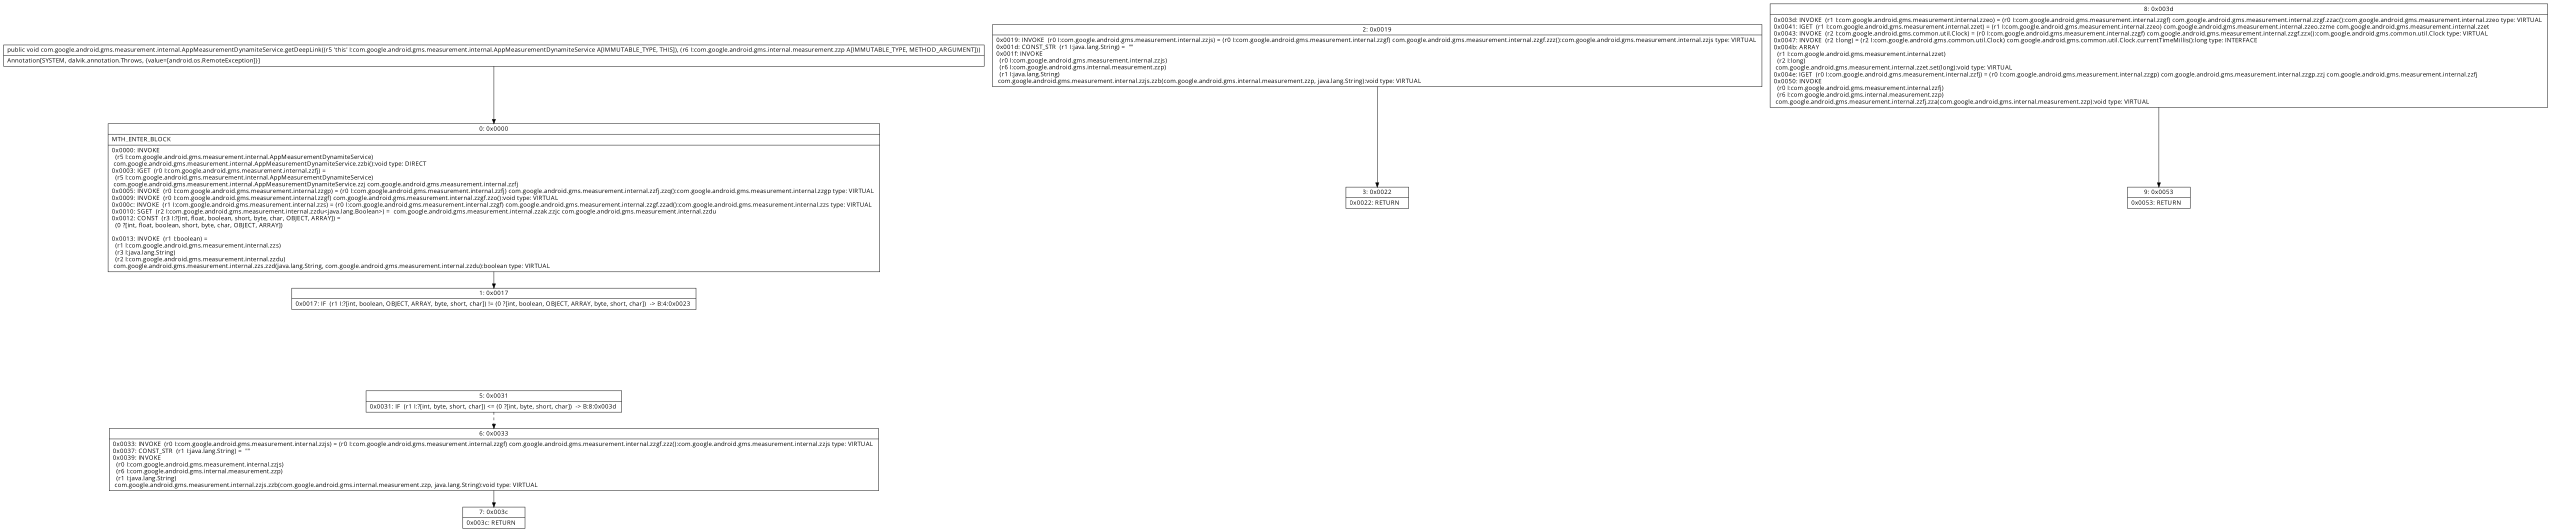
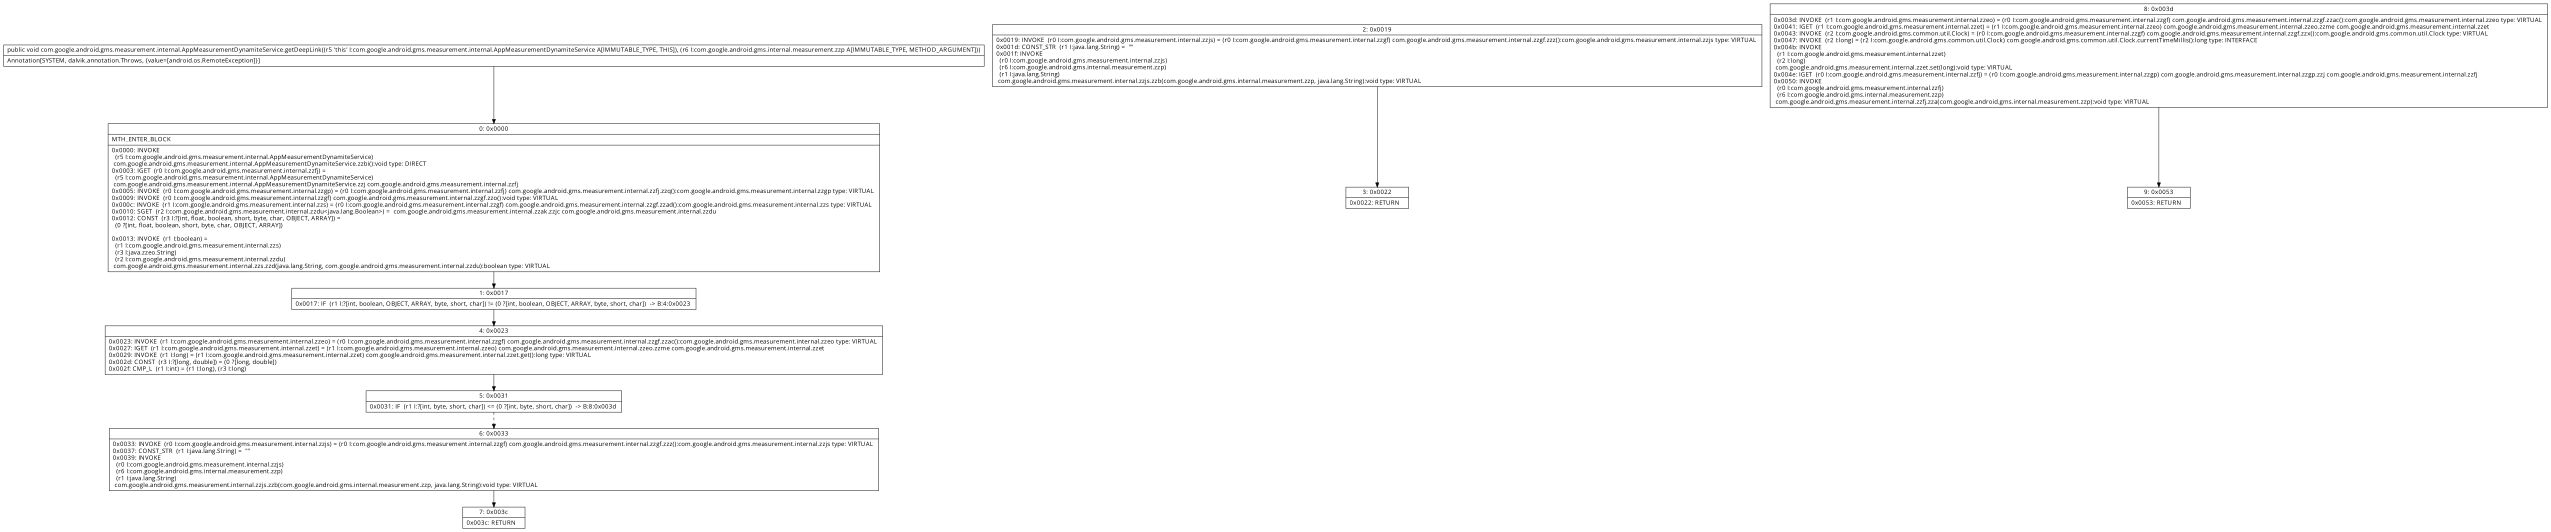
node "8: 0x003d": text "0x004b: ARRAY" -> "0x004b: INVOKE"
node "0: 0x0000": text "(r3 I:java.lang.String)" -> "(r3 I:java.zzeo.String)"
node "4: 0x0023": added
